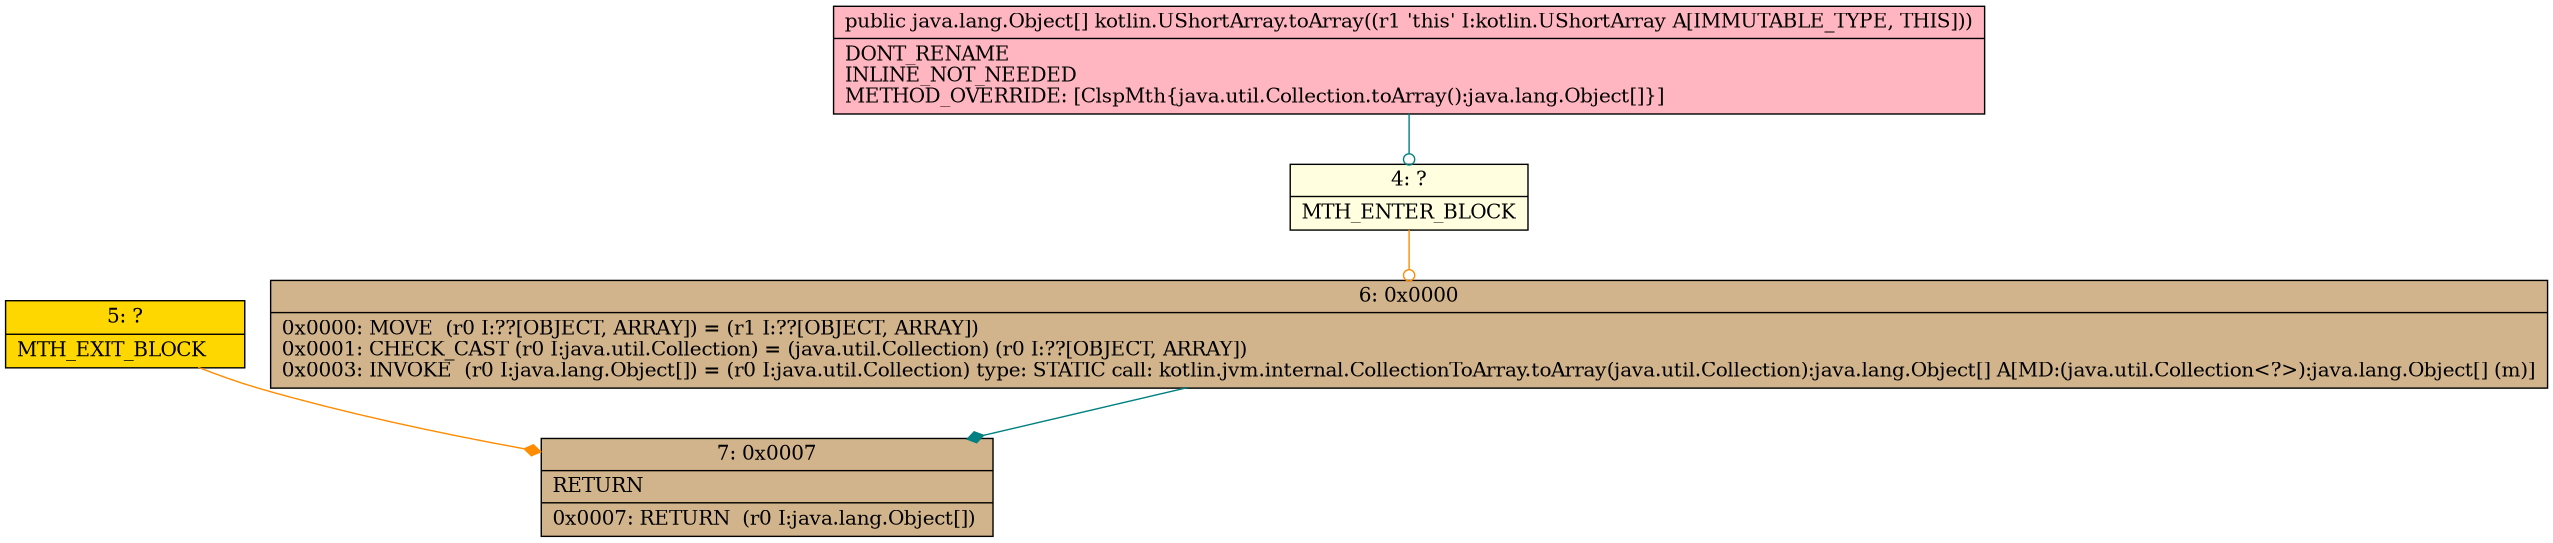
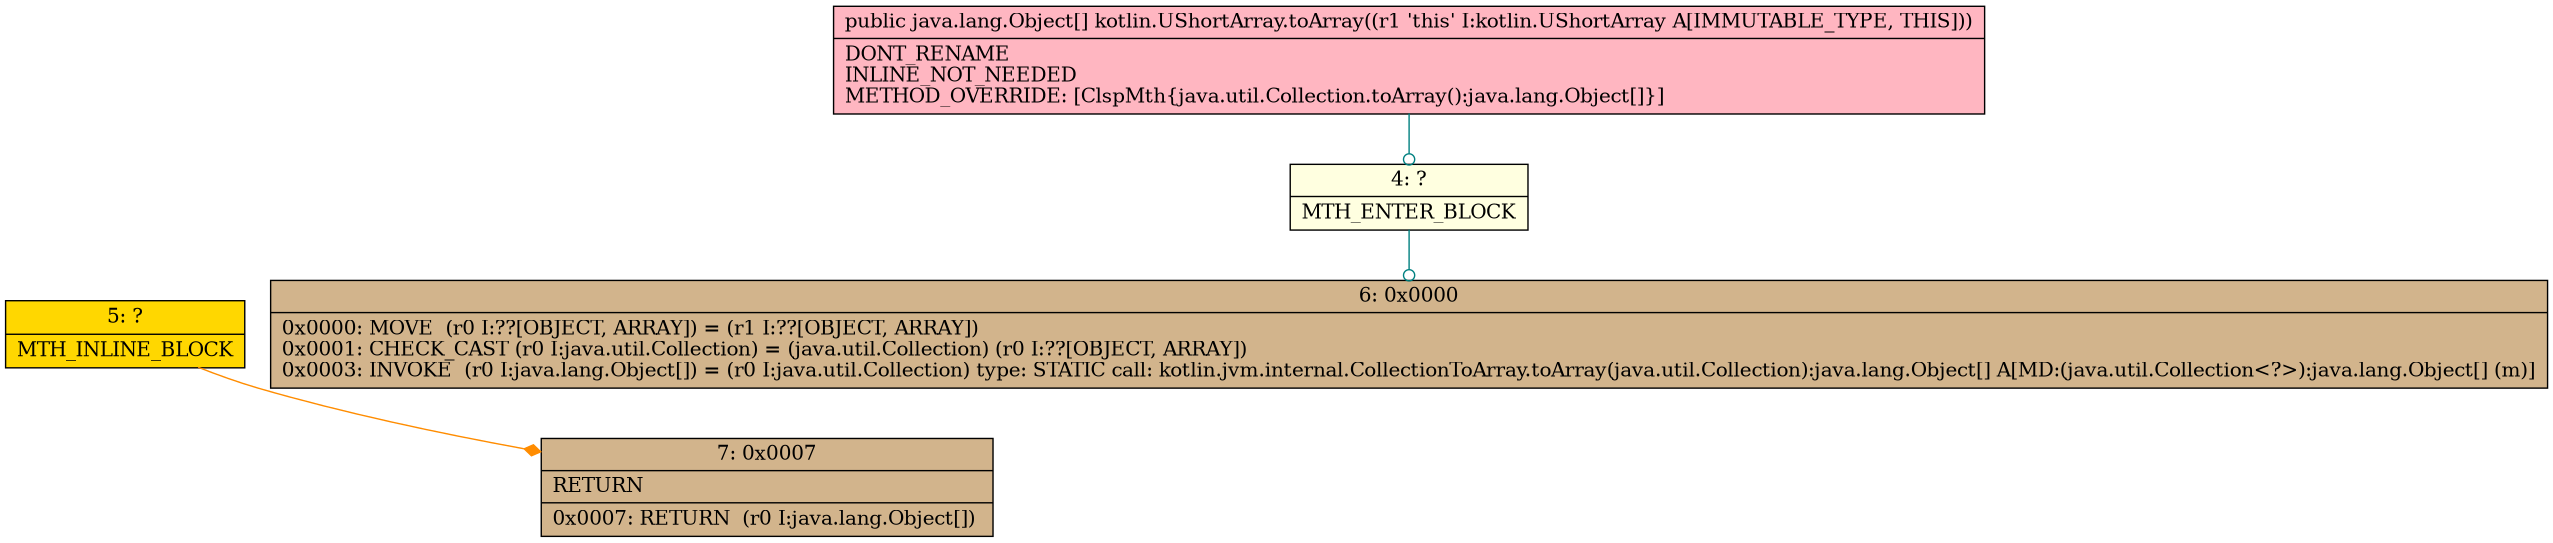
edge "4: ?" -> "6: 0x0000": color darkorange -> teal
node "5: ?": text "MTH_EXIT_BLOCK" -> "MTH_INLINE_BLOCK"
edge "6: 0x0000" -> "7: 0x0007": removed
